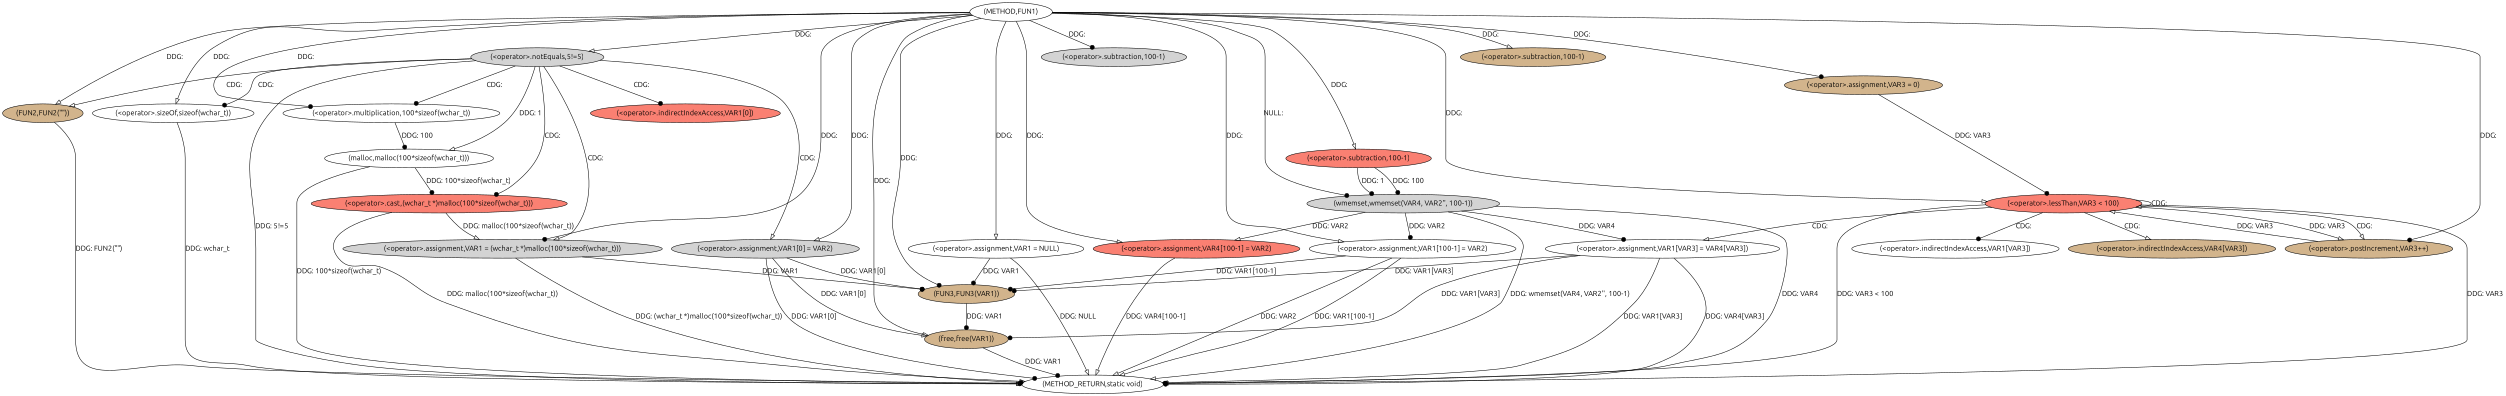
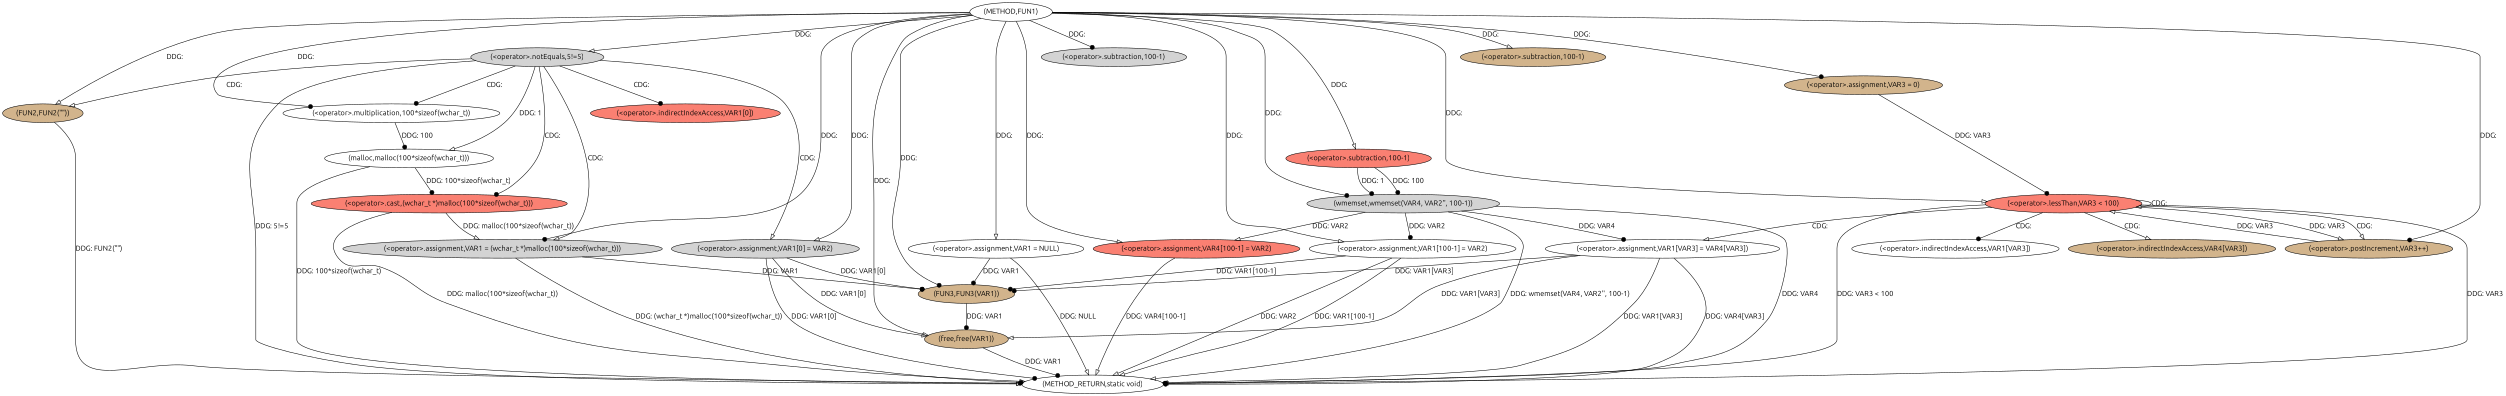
node "(<operator>.sizeOf,sizeof(wchar_t))": removed
edge "(METHOD,FUN1)" -> "(wmemset,wmemset(VAR4, VAR2'', 100-1))": label "NULL: " -> "DDG: "
edge "(<operator>.assignment,VAR1[VAR3] = VAR4[VAR3])" -> "(free,free(VAR1))": arrowhead dot -> onormal
